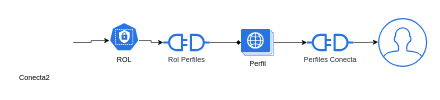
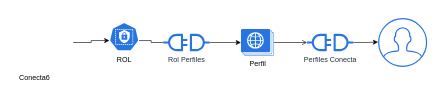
edge "ROL" -> "Rol Perfiles": arrowhead classic -> none
edge "Rol Perfiles" -> "Perfil": arrowhead diamond -> classic
edge "Perfil" -> "Perfiles Conecta": arrowhead classic -> open
node "Conecta2": label "Conecta2" -> "Conecta6"
